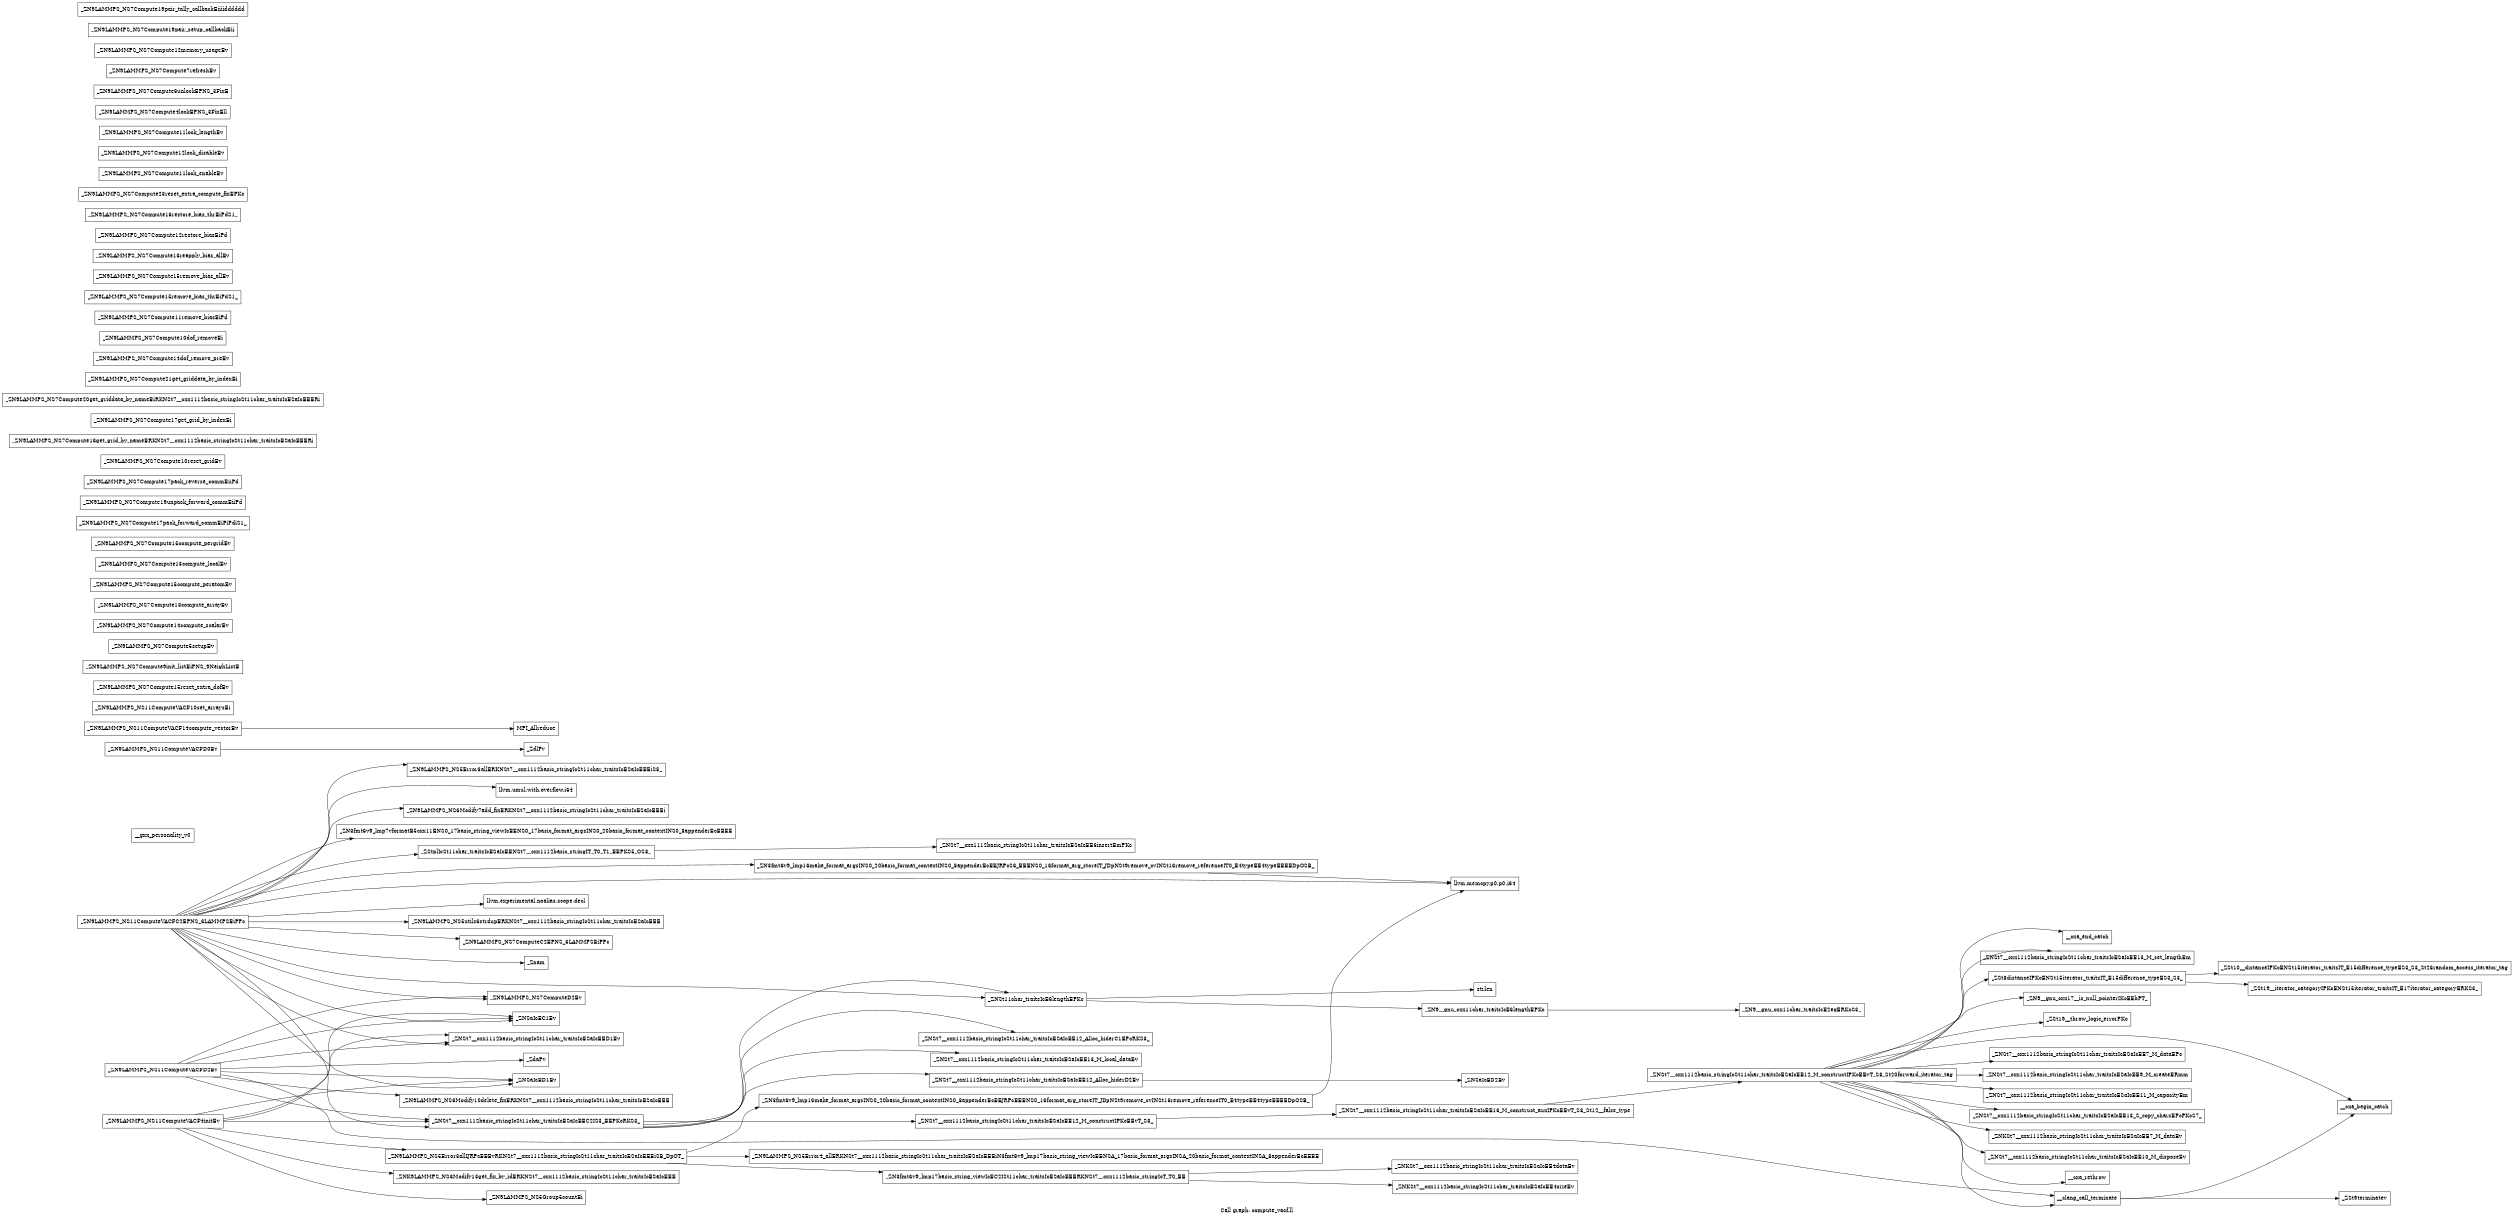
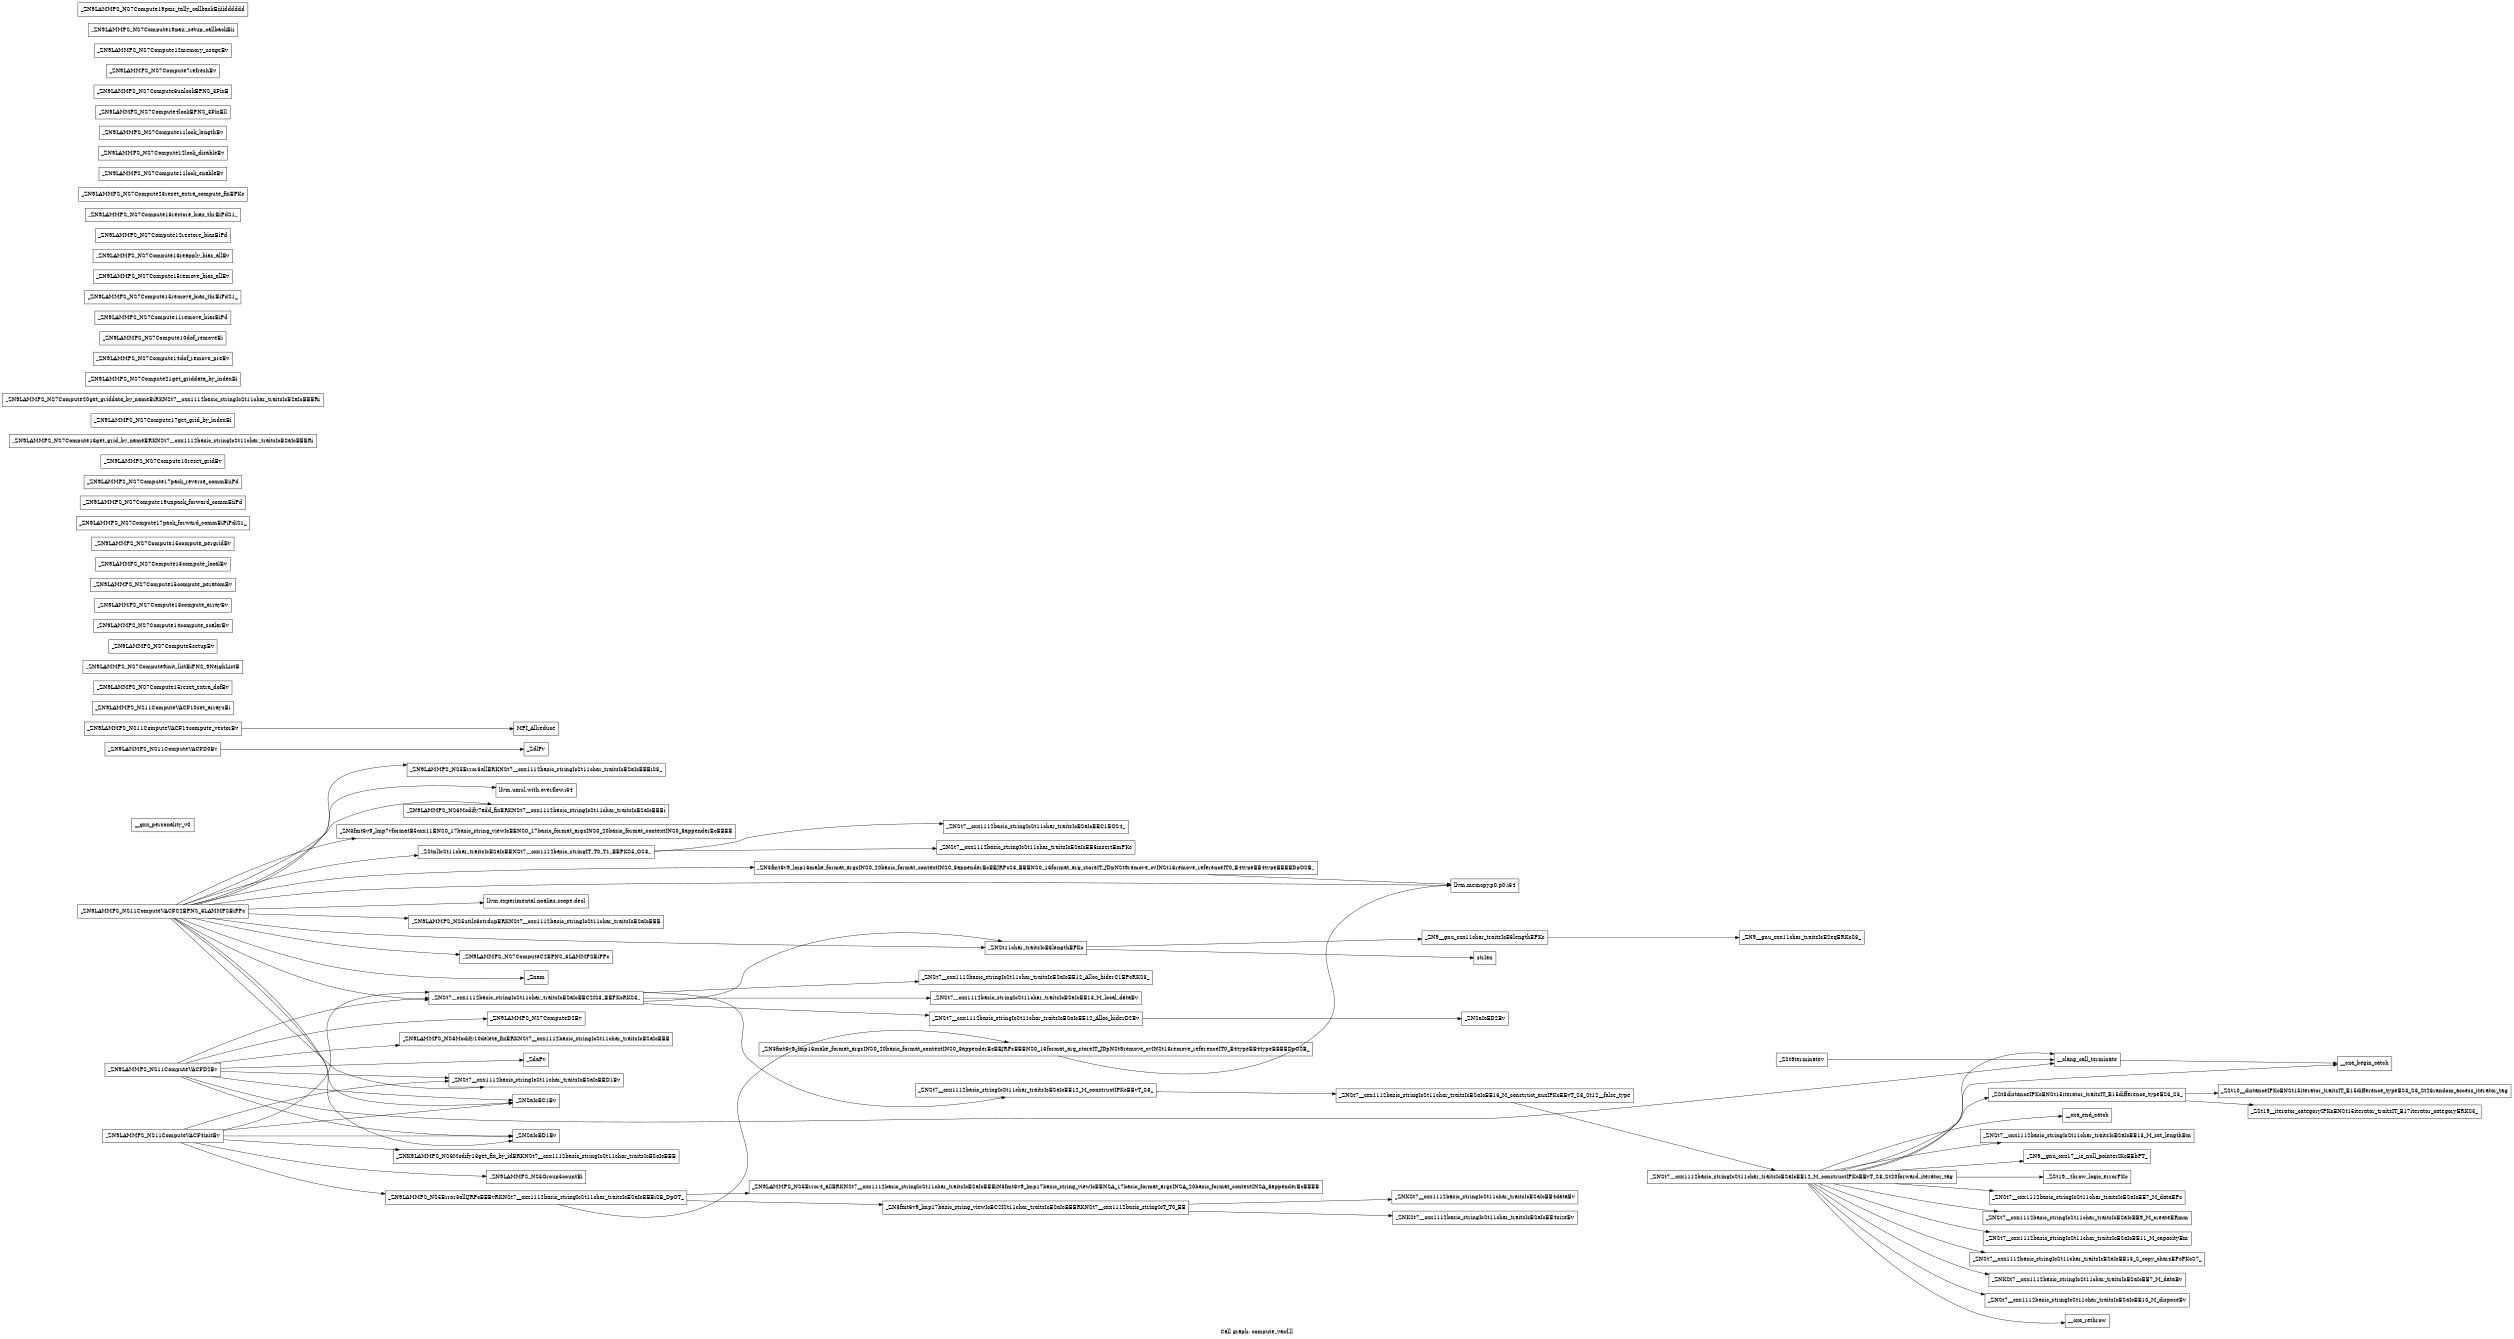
node "_ZNSt7__cxx1112basic_stringIcSt11char_traitsIcESaIcEEC1EOS4_": added
edge "_ZN9LAMMPS_NS11ComputeVACFC2EPNS_6LAMMPSEiPPc" -> "_ZN9LAMMPS_NS7ComputeD2Ev": removed
edge "__clang_call_terminate" -> "_ZSt9terminatev": reversed
